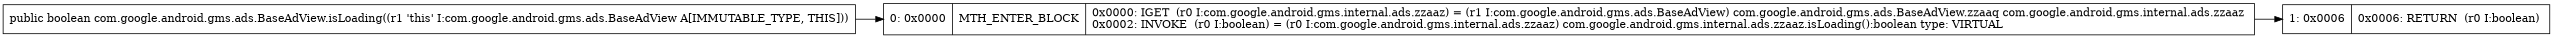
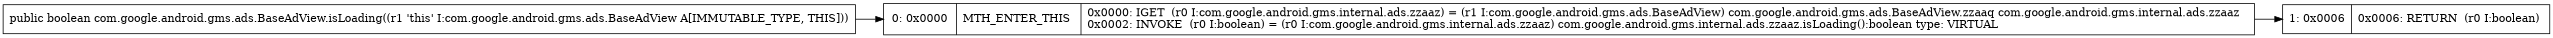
node "0: 0x0000": text "MTH_ENTER_BLOCK" -> "MTH_ENTER_THIS"
